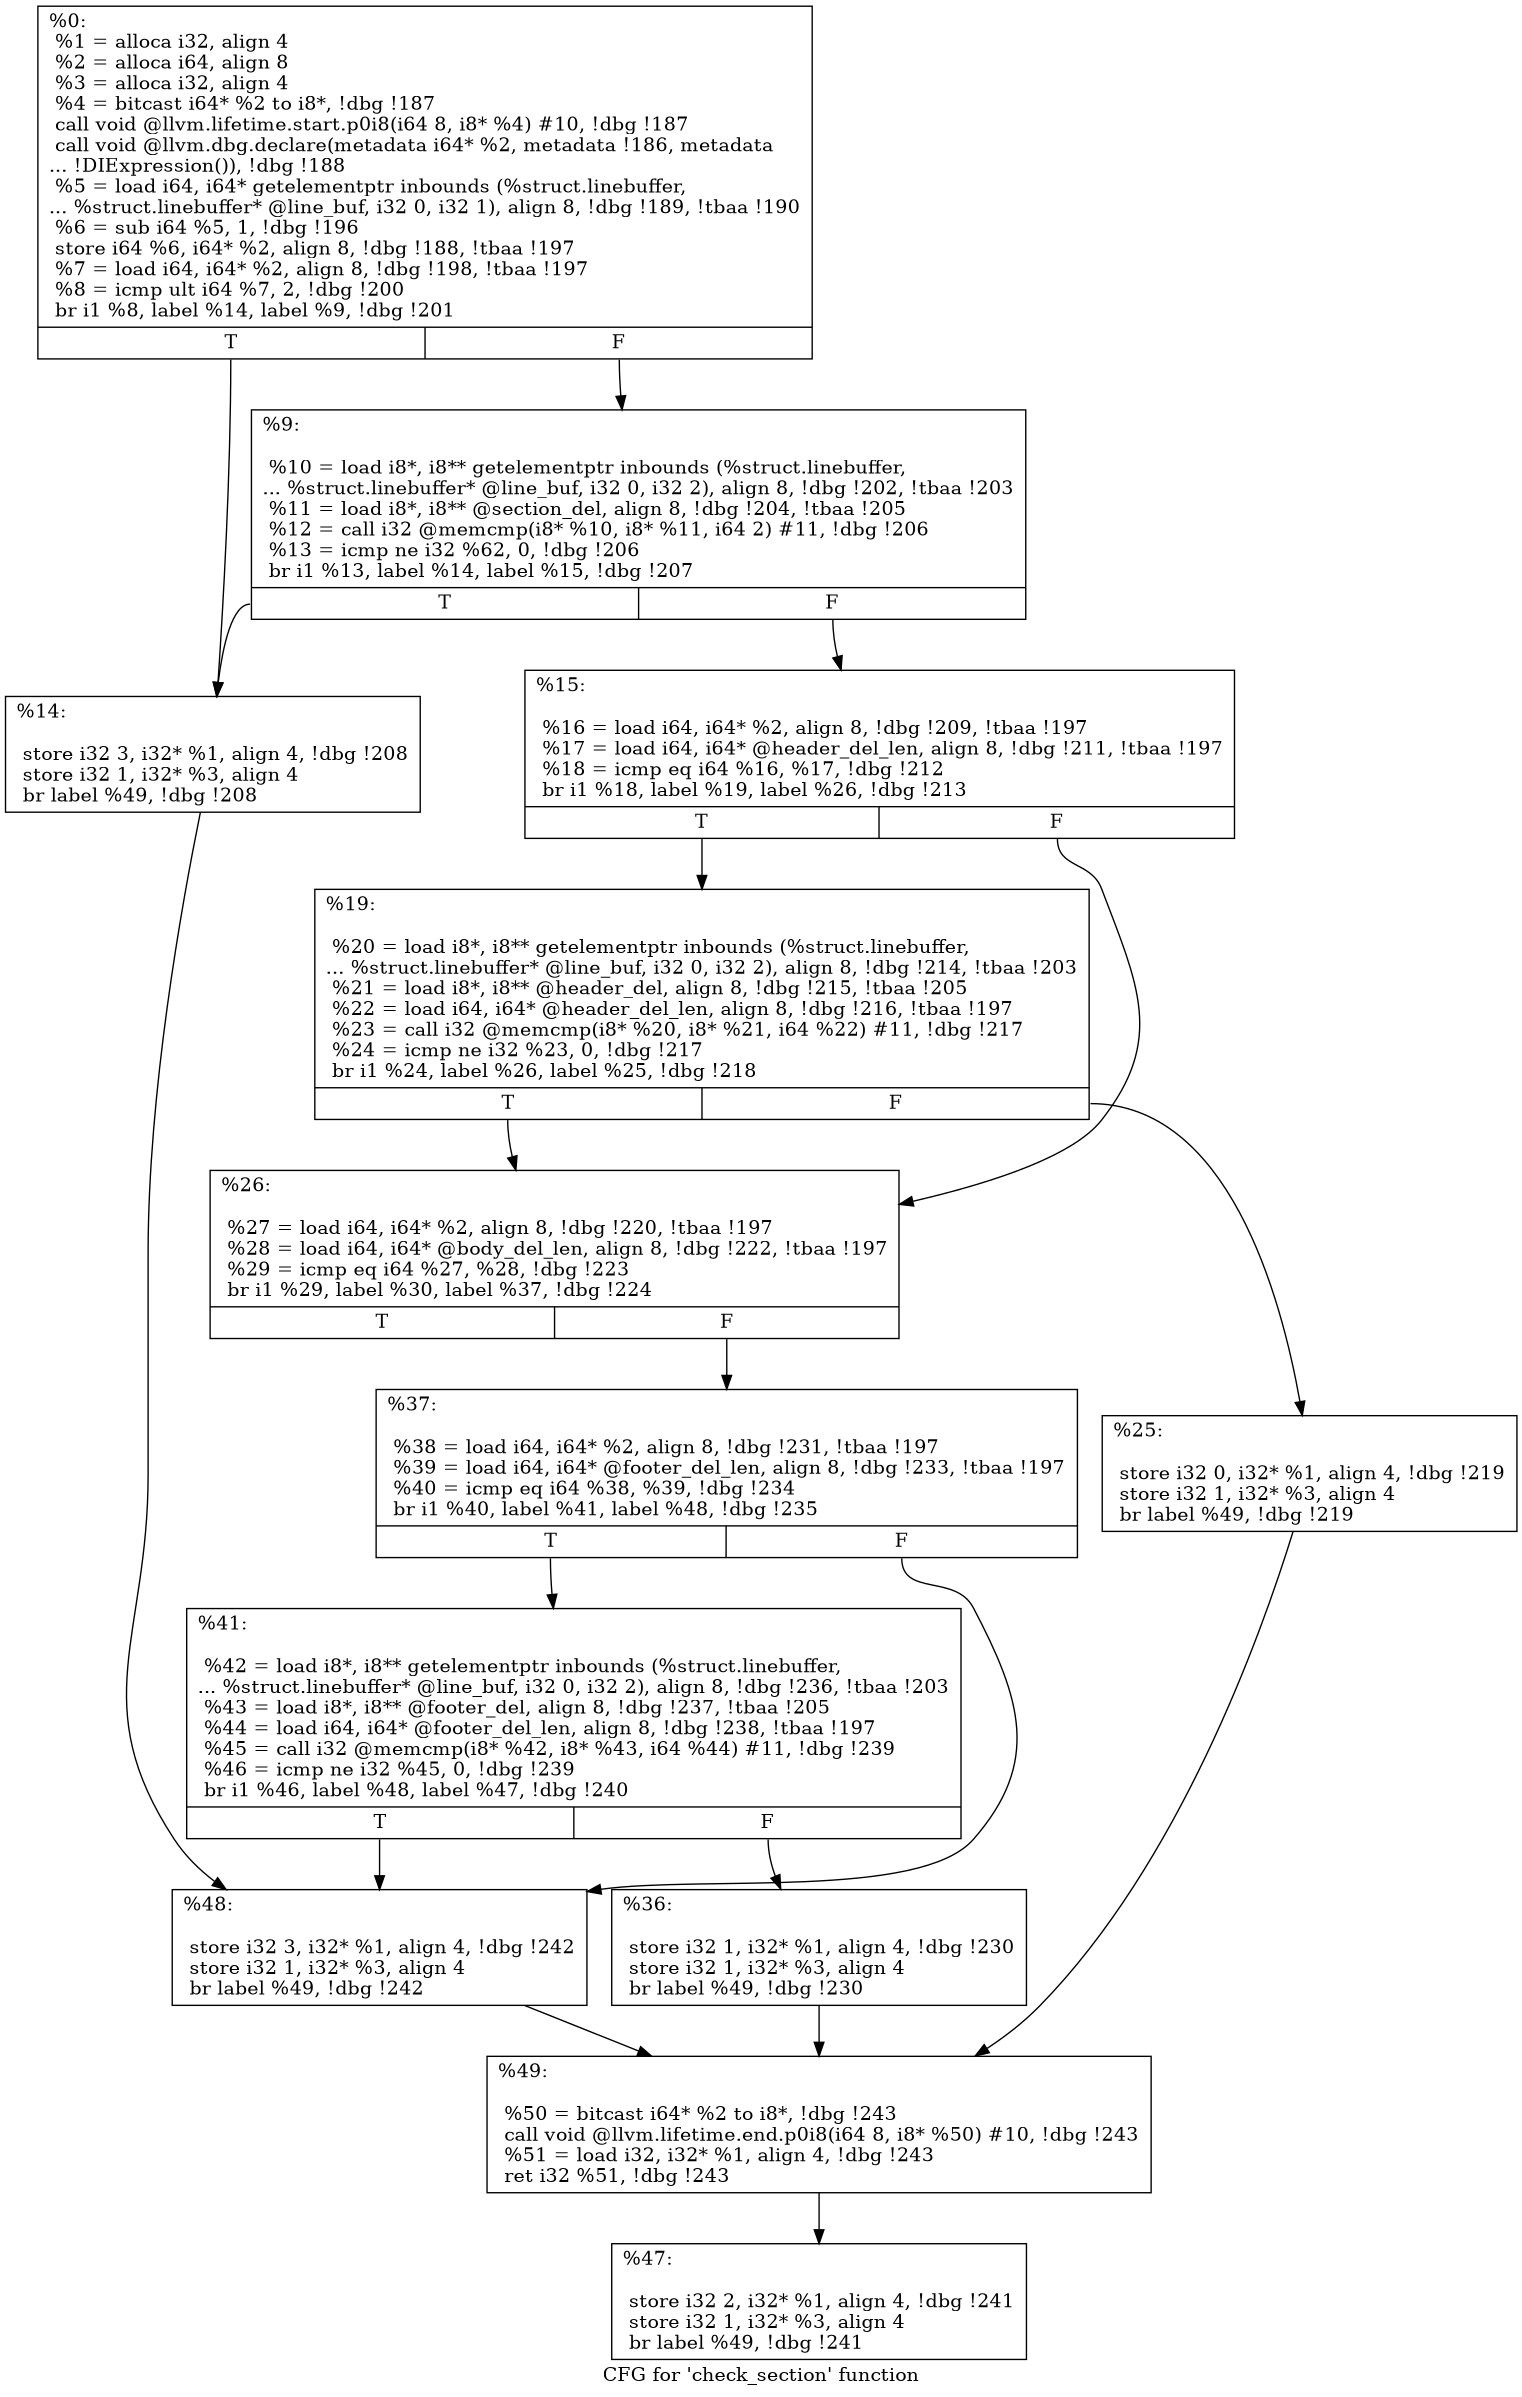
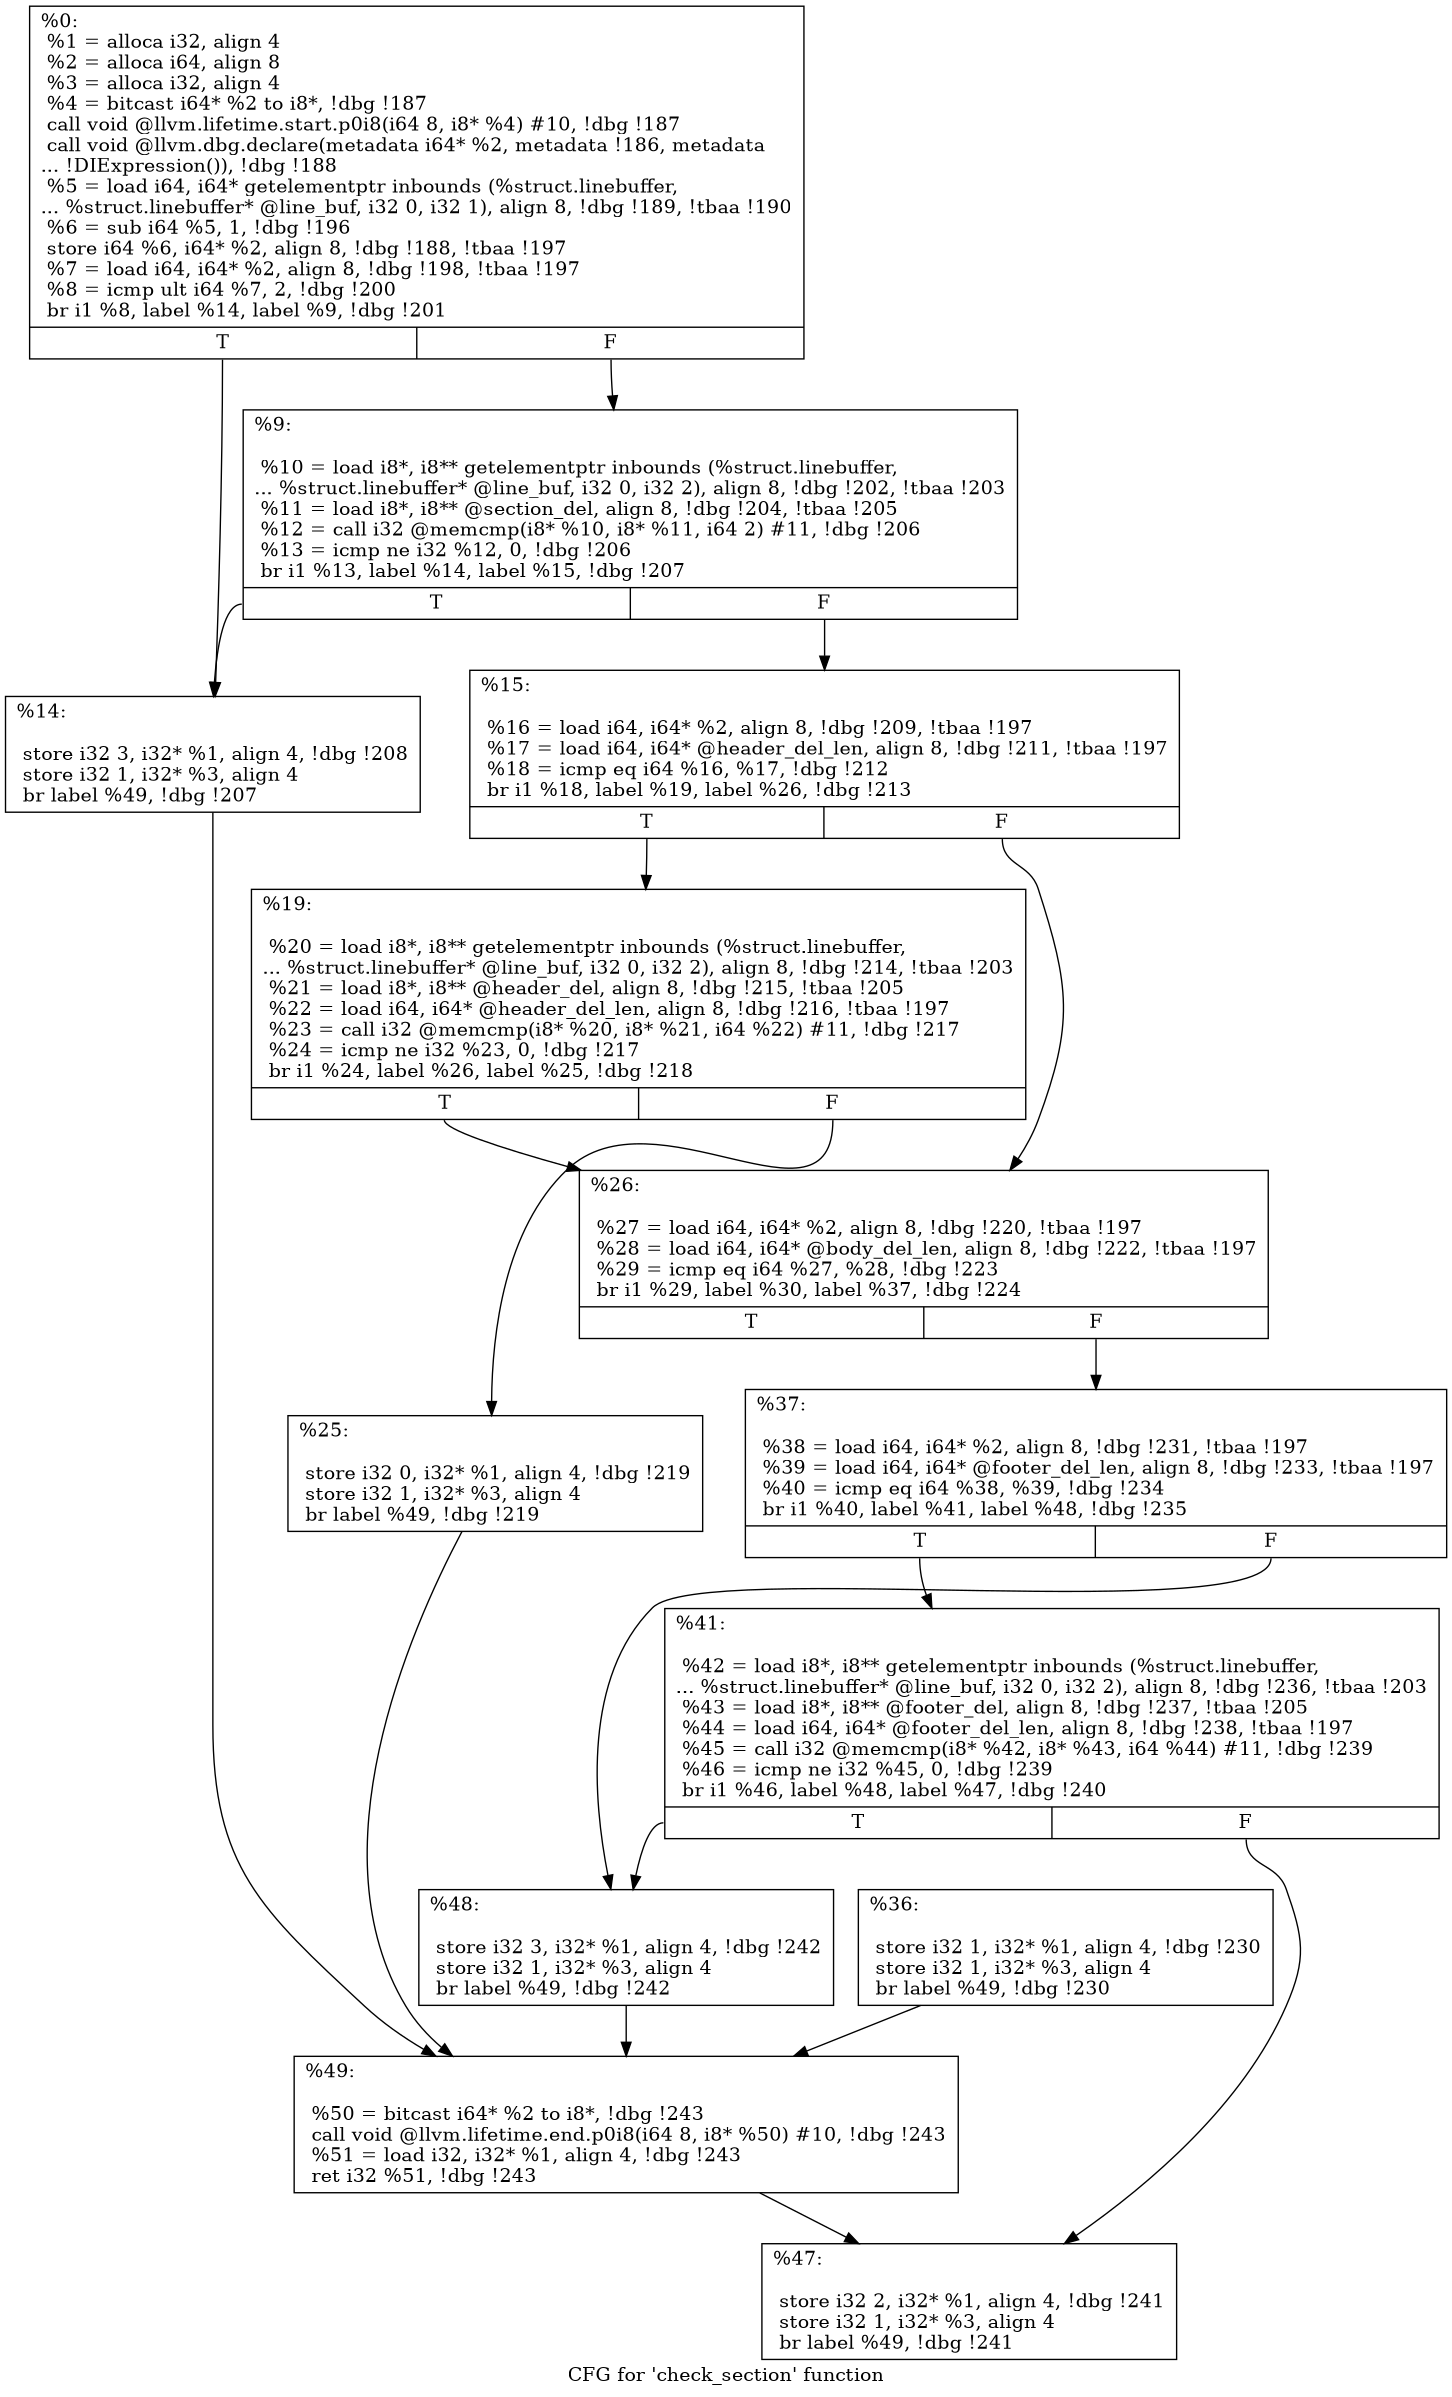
node "%9:": text "%13 = icmp ne i32 %62, 0, !dbg !206" -> "%13 = icmp ne i32 %12, 0, !dbg !206"
node "%14:": text "br label %49, !dbg !208" -> "br label %49, !dbg !207"
edge "%14:" -> "%48:": now "%14:" -> "%49:"
edge "%41:" -> "%36:": now "%41:" -> "%47:"
